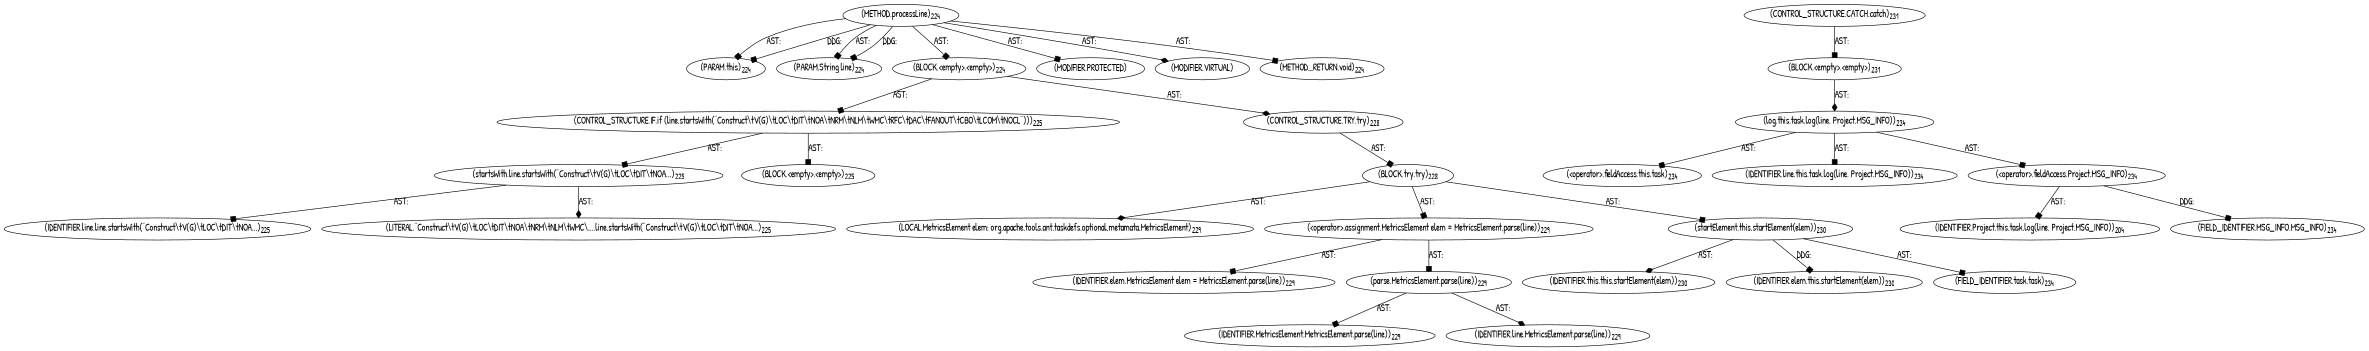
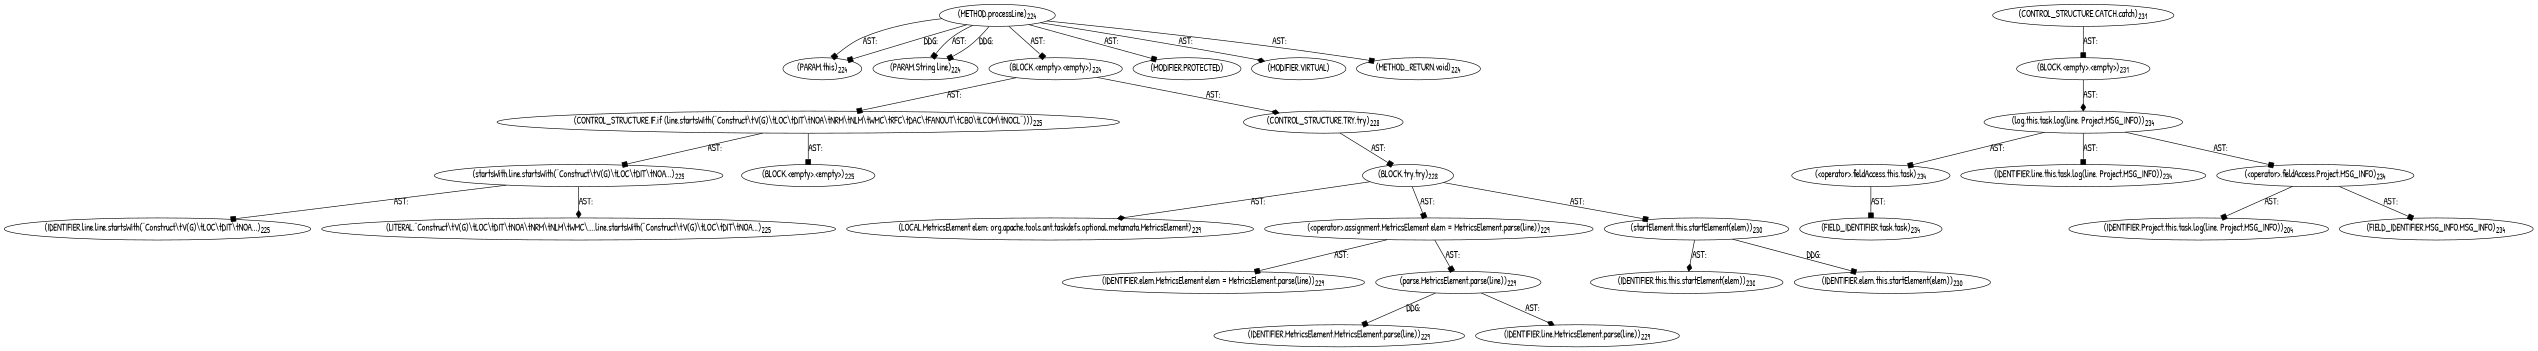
edge "(<operator>.fieldAccess,Project.MSG_INFO)" -> "(FIELD_IDENTIFIER,MSG_INFO,MSG_INFO)": label "DDG: " -> "AST: "
edge "(startElement,this.startElement(elem))" -> "(FIELD_IDENTIFIER,task,task)": now "(<operator>.fieldAccess,this.task)" -> "(FIELD_IDENTIFIER,task,task)"
edge "(parse,MetricsElement.parse(line))" -> "(IDENTIFIER,MetricsElement,MetricsElement.parse(line))": label "AST: " -> "DDG: "
